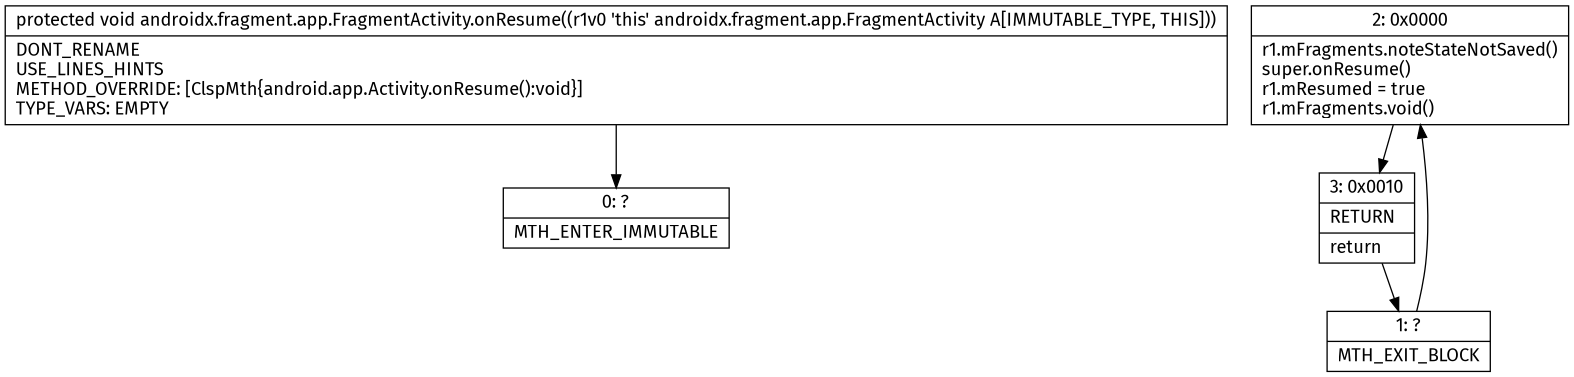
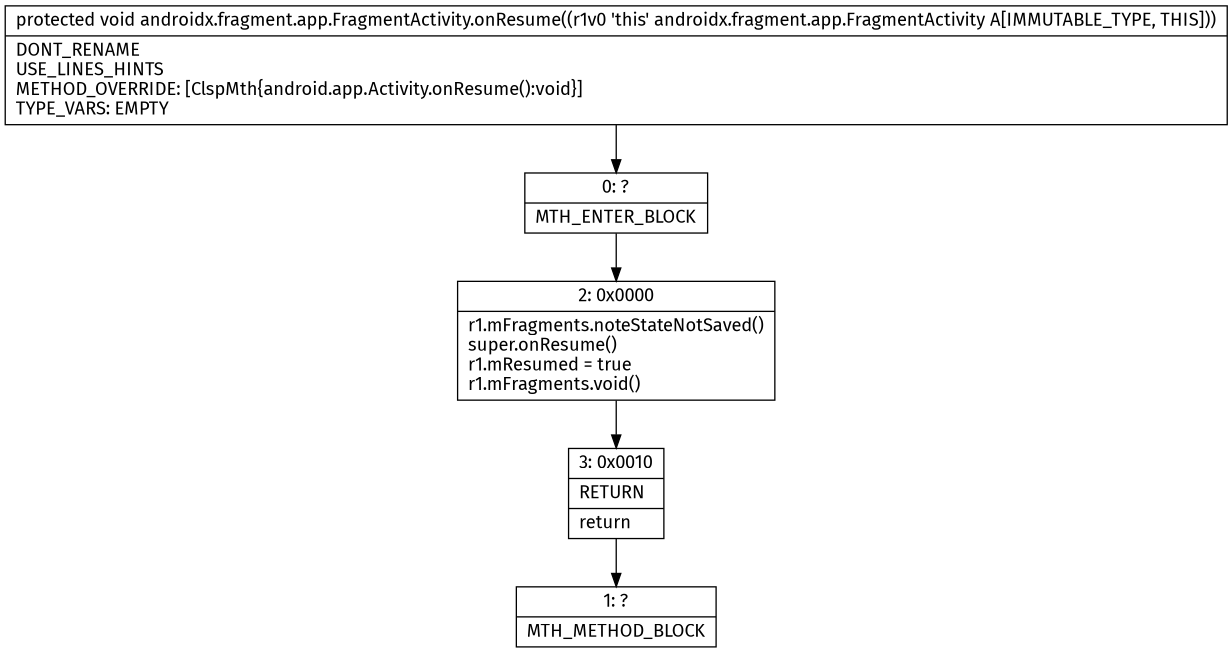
edge "1: ?" -> "2: 0x0000": now "0: ?" -> "2: 0x0000"
node "0: ?": text "MTH_ENTER_IMMUTABLE" -> "MTH_ENTER_BLOCK"
node "1: ?": text "MTH_EXIT_BLOCK" -> "MTH_METHOD_BLOCK"
